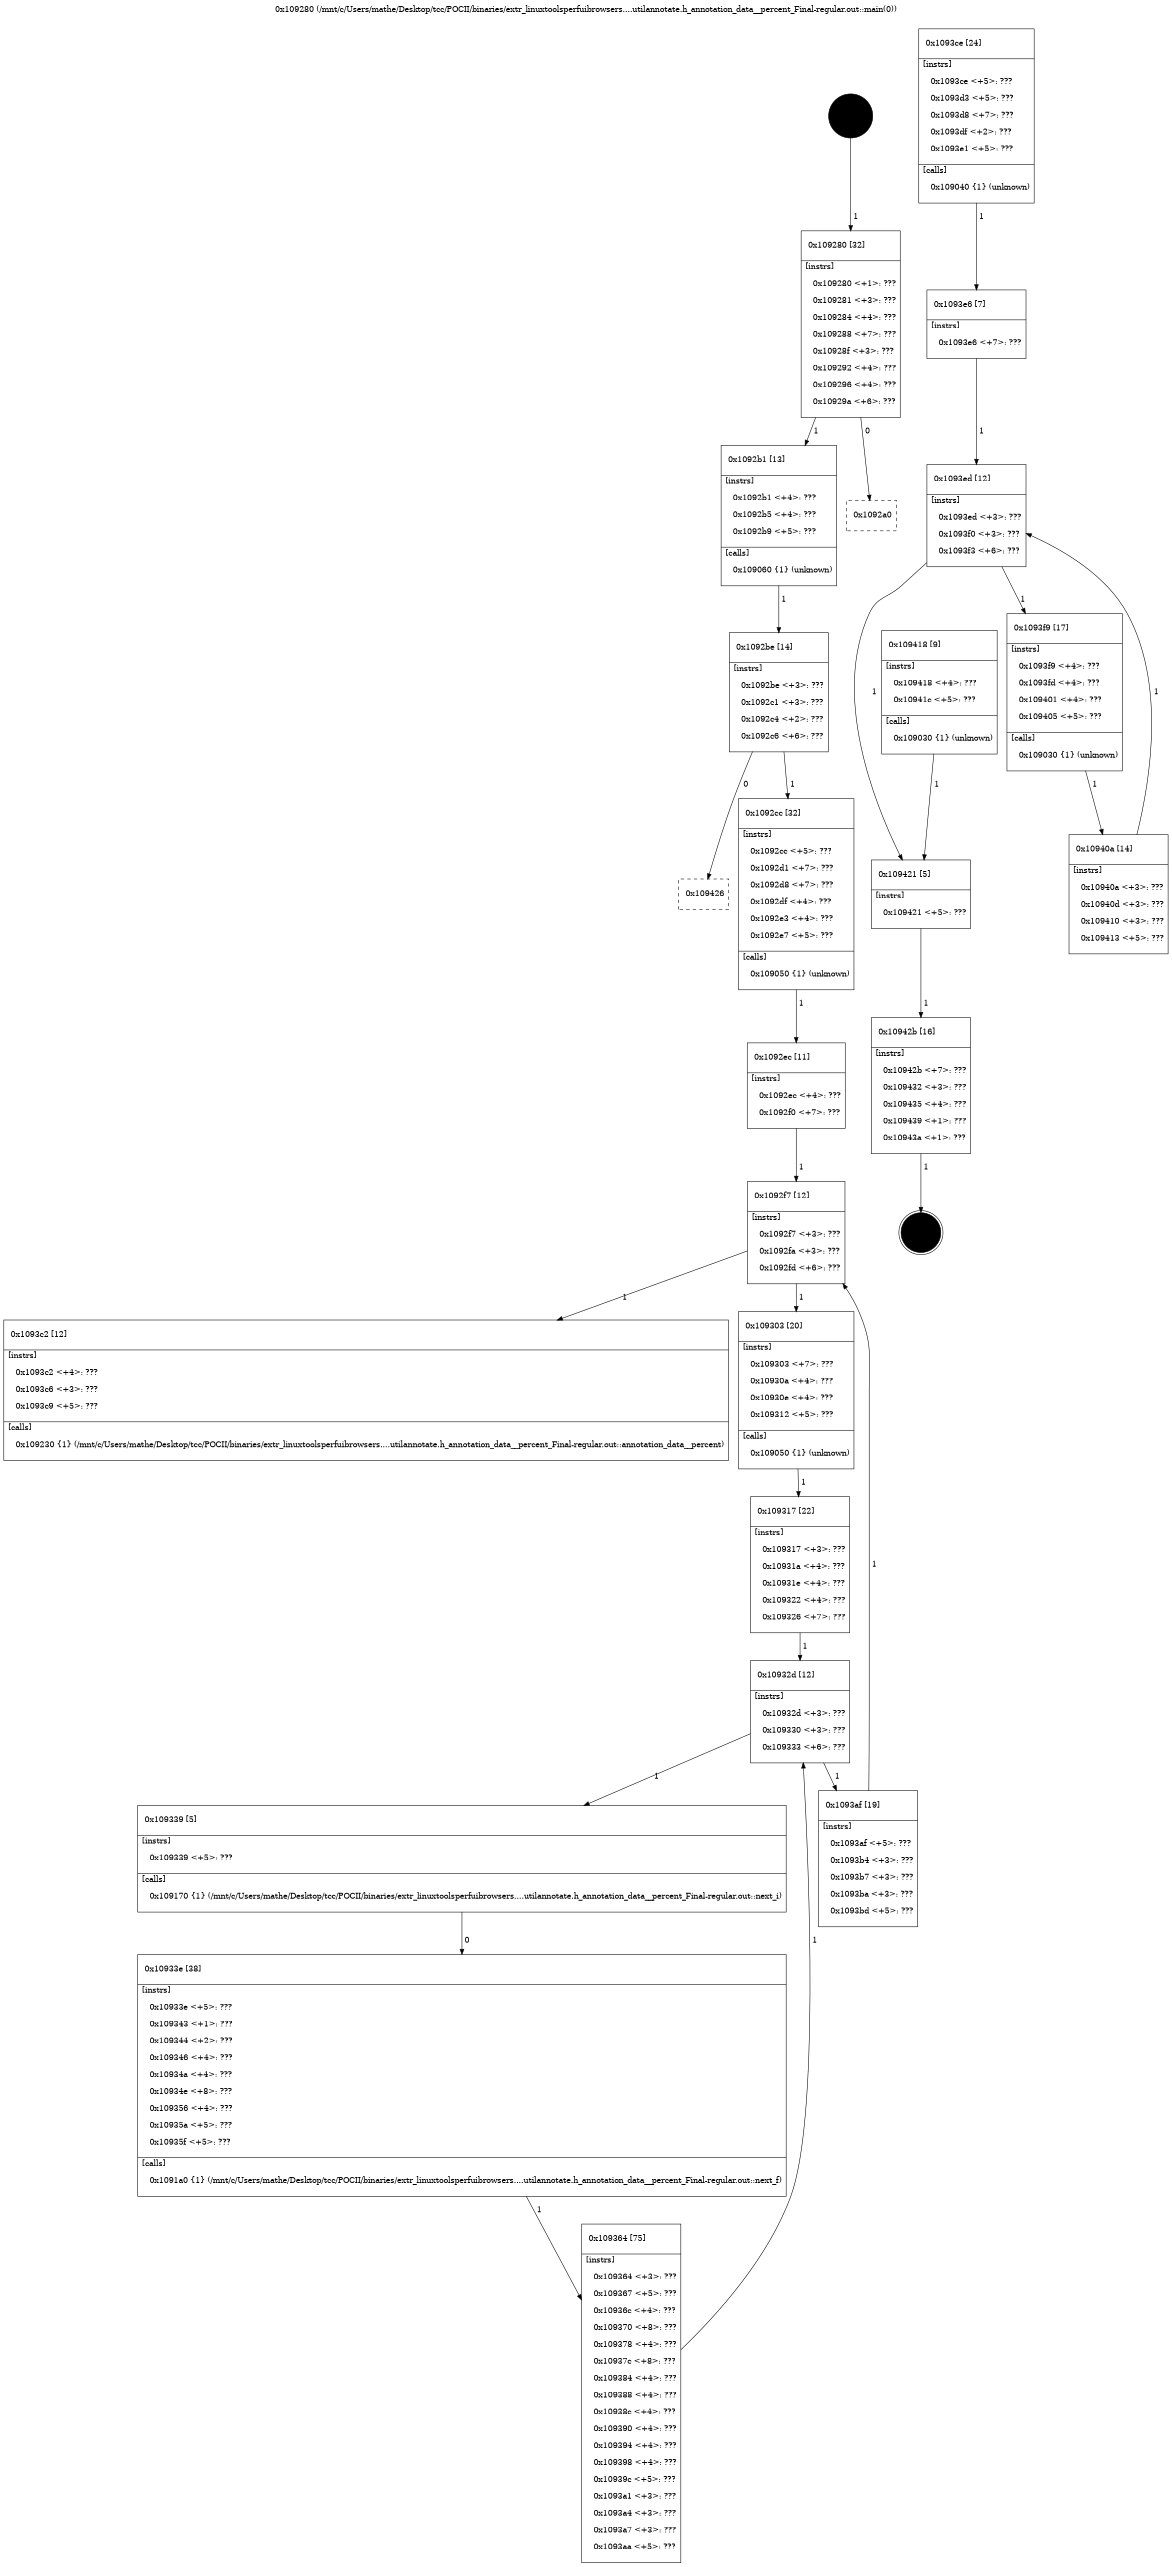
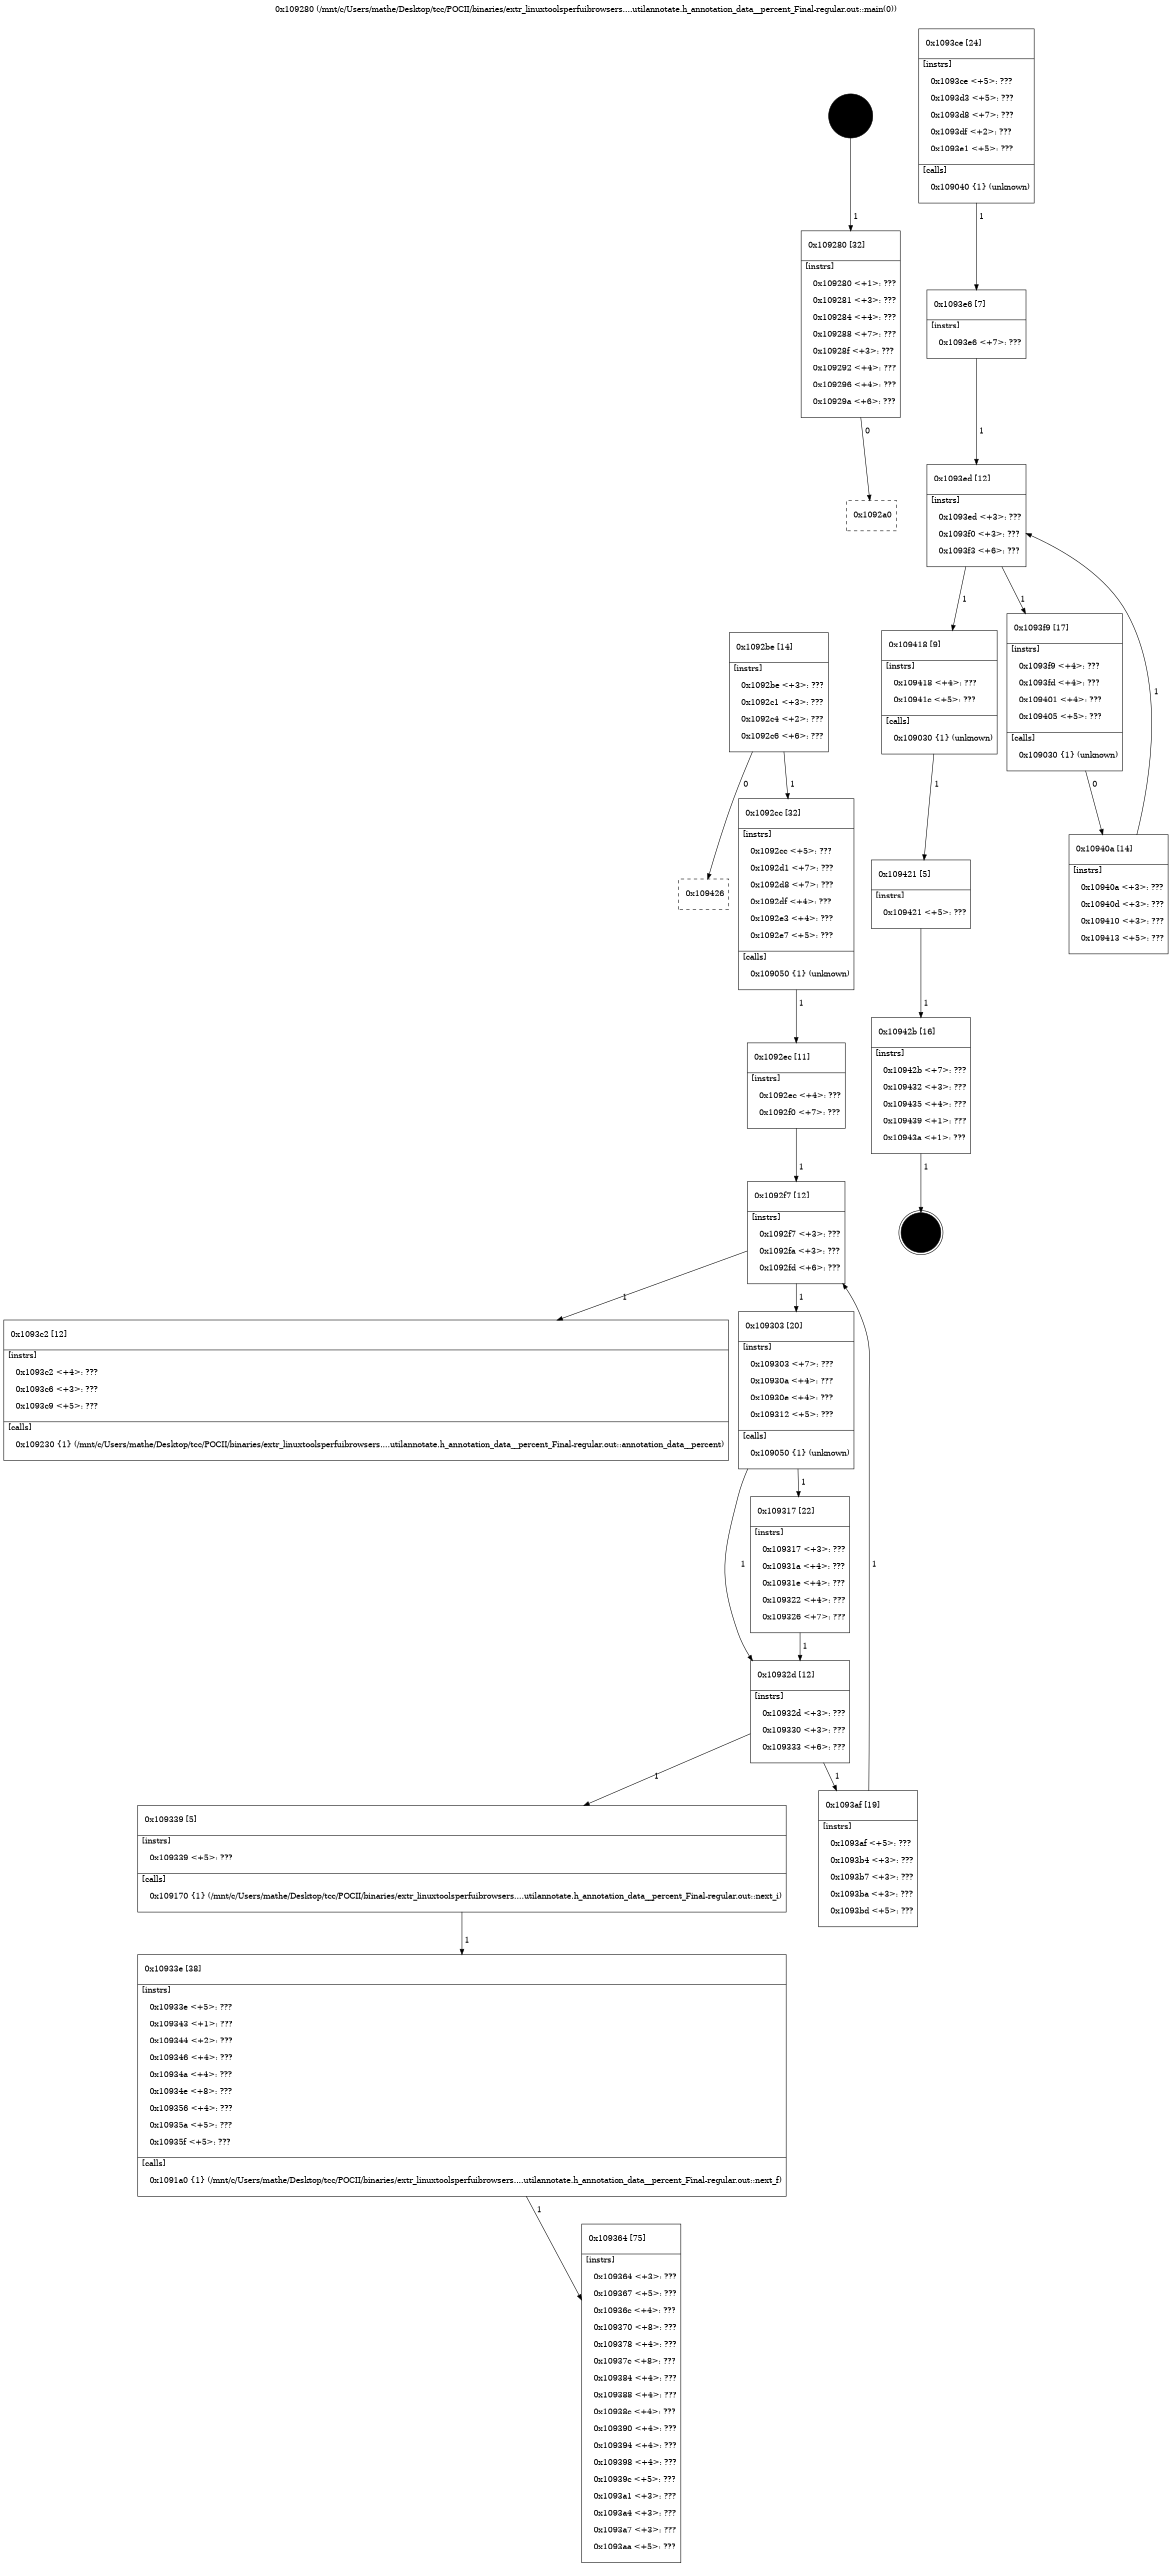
node "0x1092b1 [13]": removed
edge "0x1093ed [12]" -> "0x109421 [5]": now "0x1093ed [12]" -> "0x109418 [9]"
edge "0x1093f9 [17]" -> "0x10940a [14]": label " 1" -> " 0"
edge "0x109339 [5]" -> "0x10933e [38]": label " 0" -> " 1"
edge "0x109364 [75]" -> "0x10932d [12]": now "0x109303 [20]" -> "0x10932d [12]"
